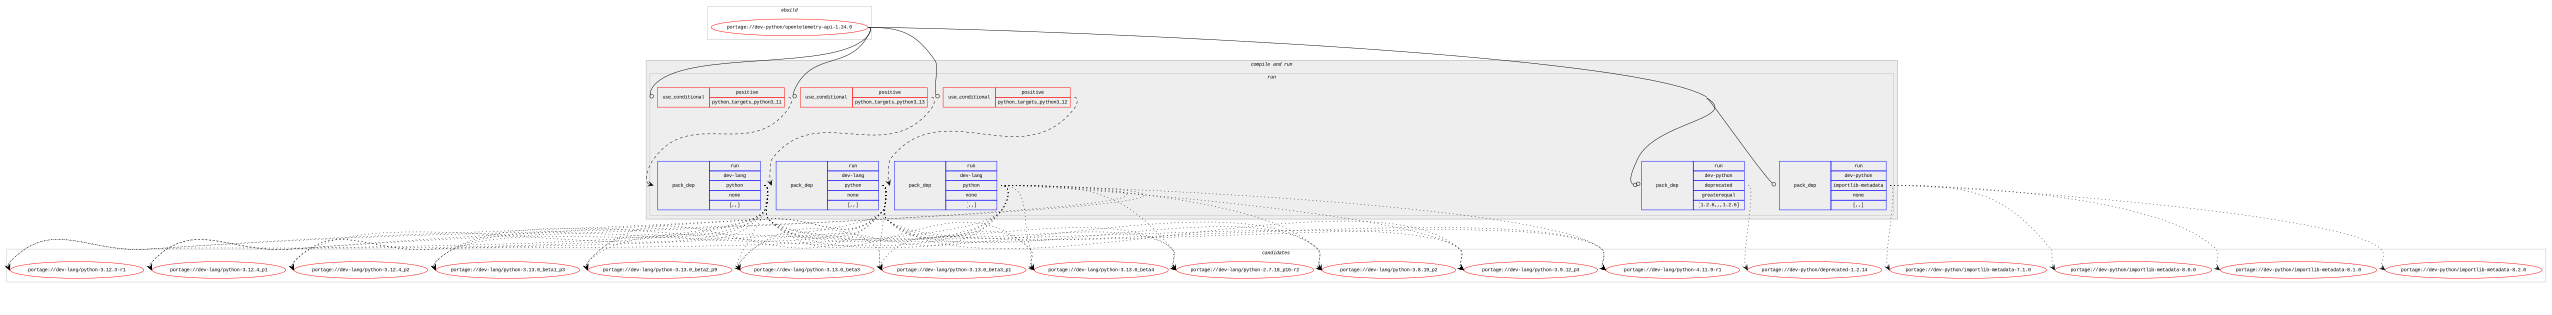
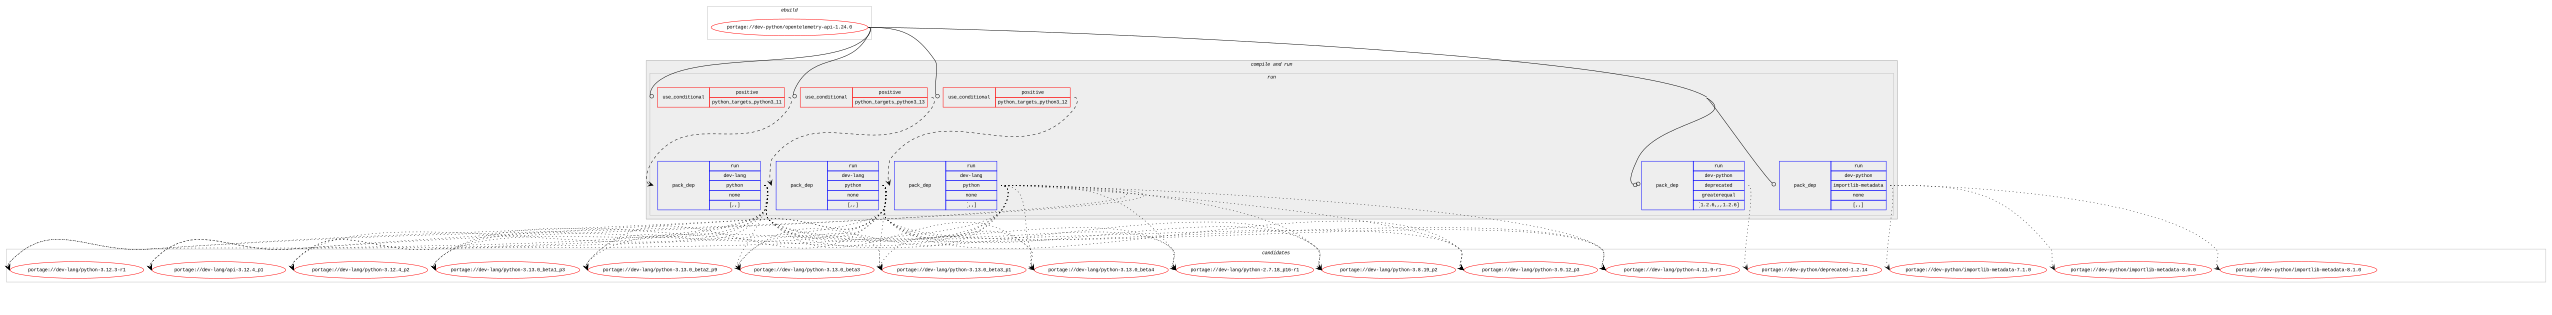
node "portage://dev-lang/python-3.12.4_p1": label "portage://dev-lang/python-3.12.4_p1" -> "portage://dev-lang/api-3.12.4_p1"
node "portage://dev-lang/python-2.7.18_p16-r2": label "portage://dev-lang/python-2.7.18_p16-r2" -> "portage://dev-lang/python-2.7.18_p16-r1"
node "portage://dev-python/importlib-metadata-8.2.0": removed
